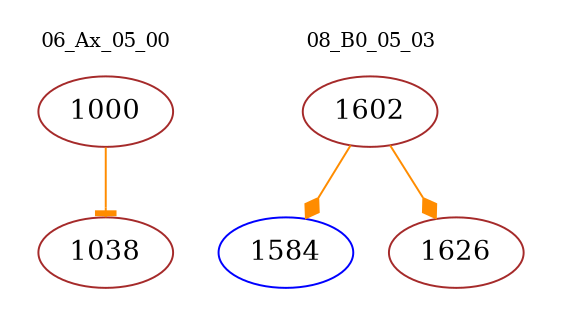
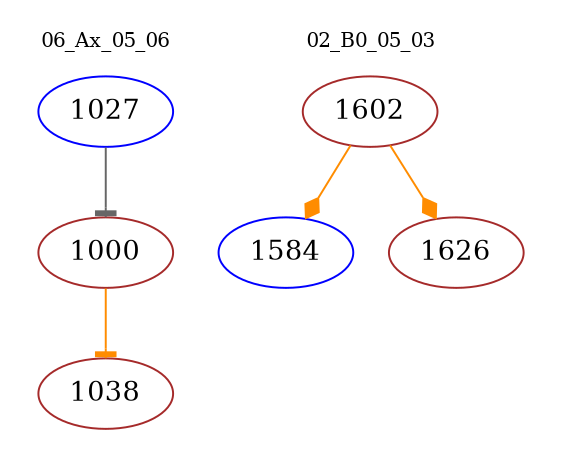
cluster "06_Ax_05_00": label "06_Ax_05_00" -> "06_Ax_05_06"
cluster "08_B0_05_03": label "08_B0_05_03" -> "02_B0_05_03"
node "1027": added
